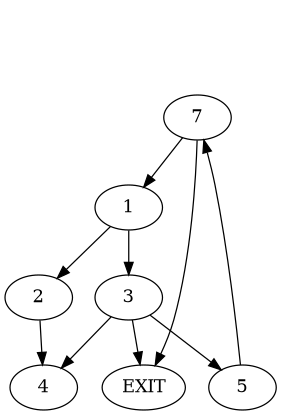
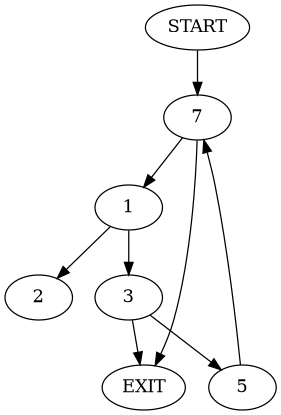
node "START": added
node "4": removed
